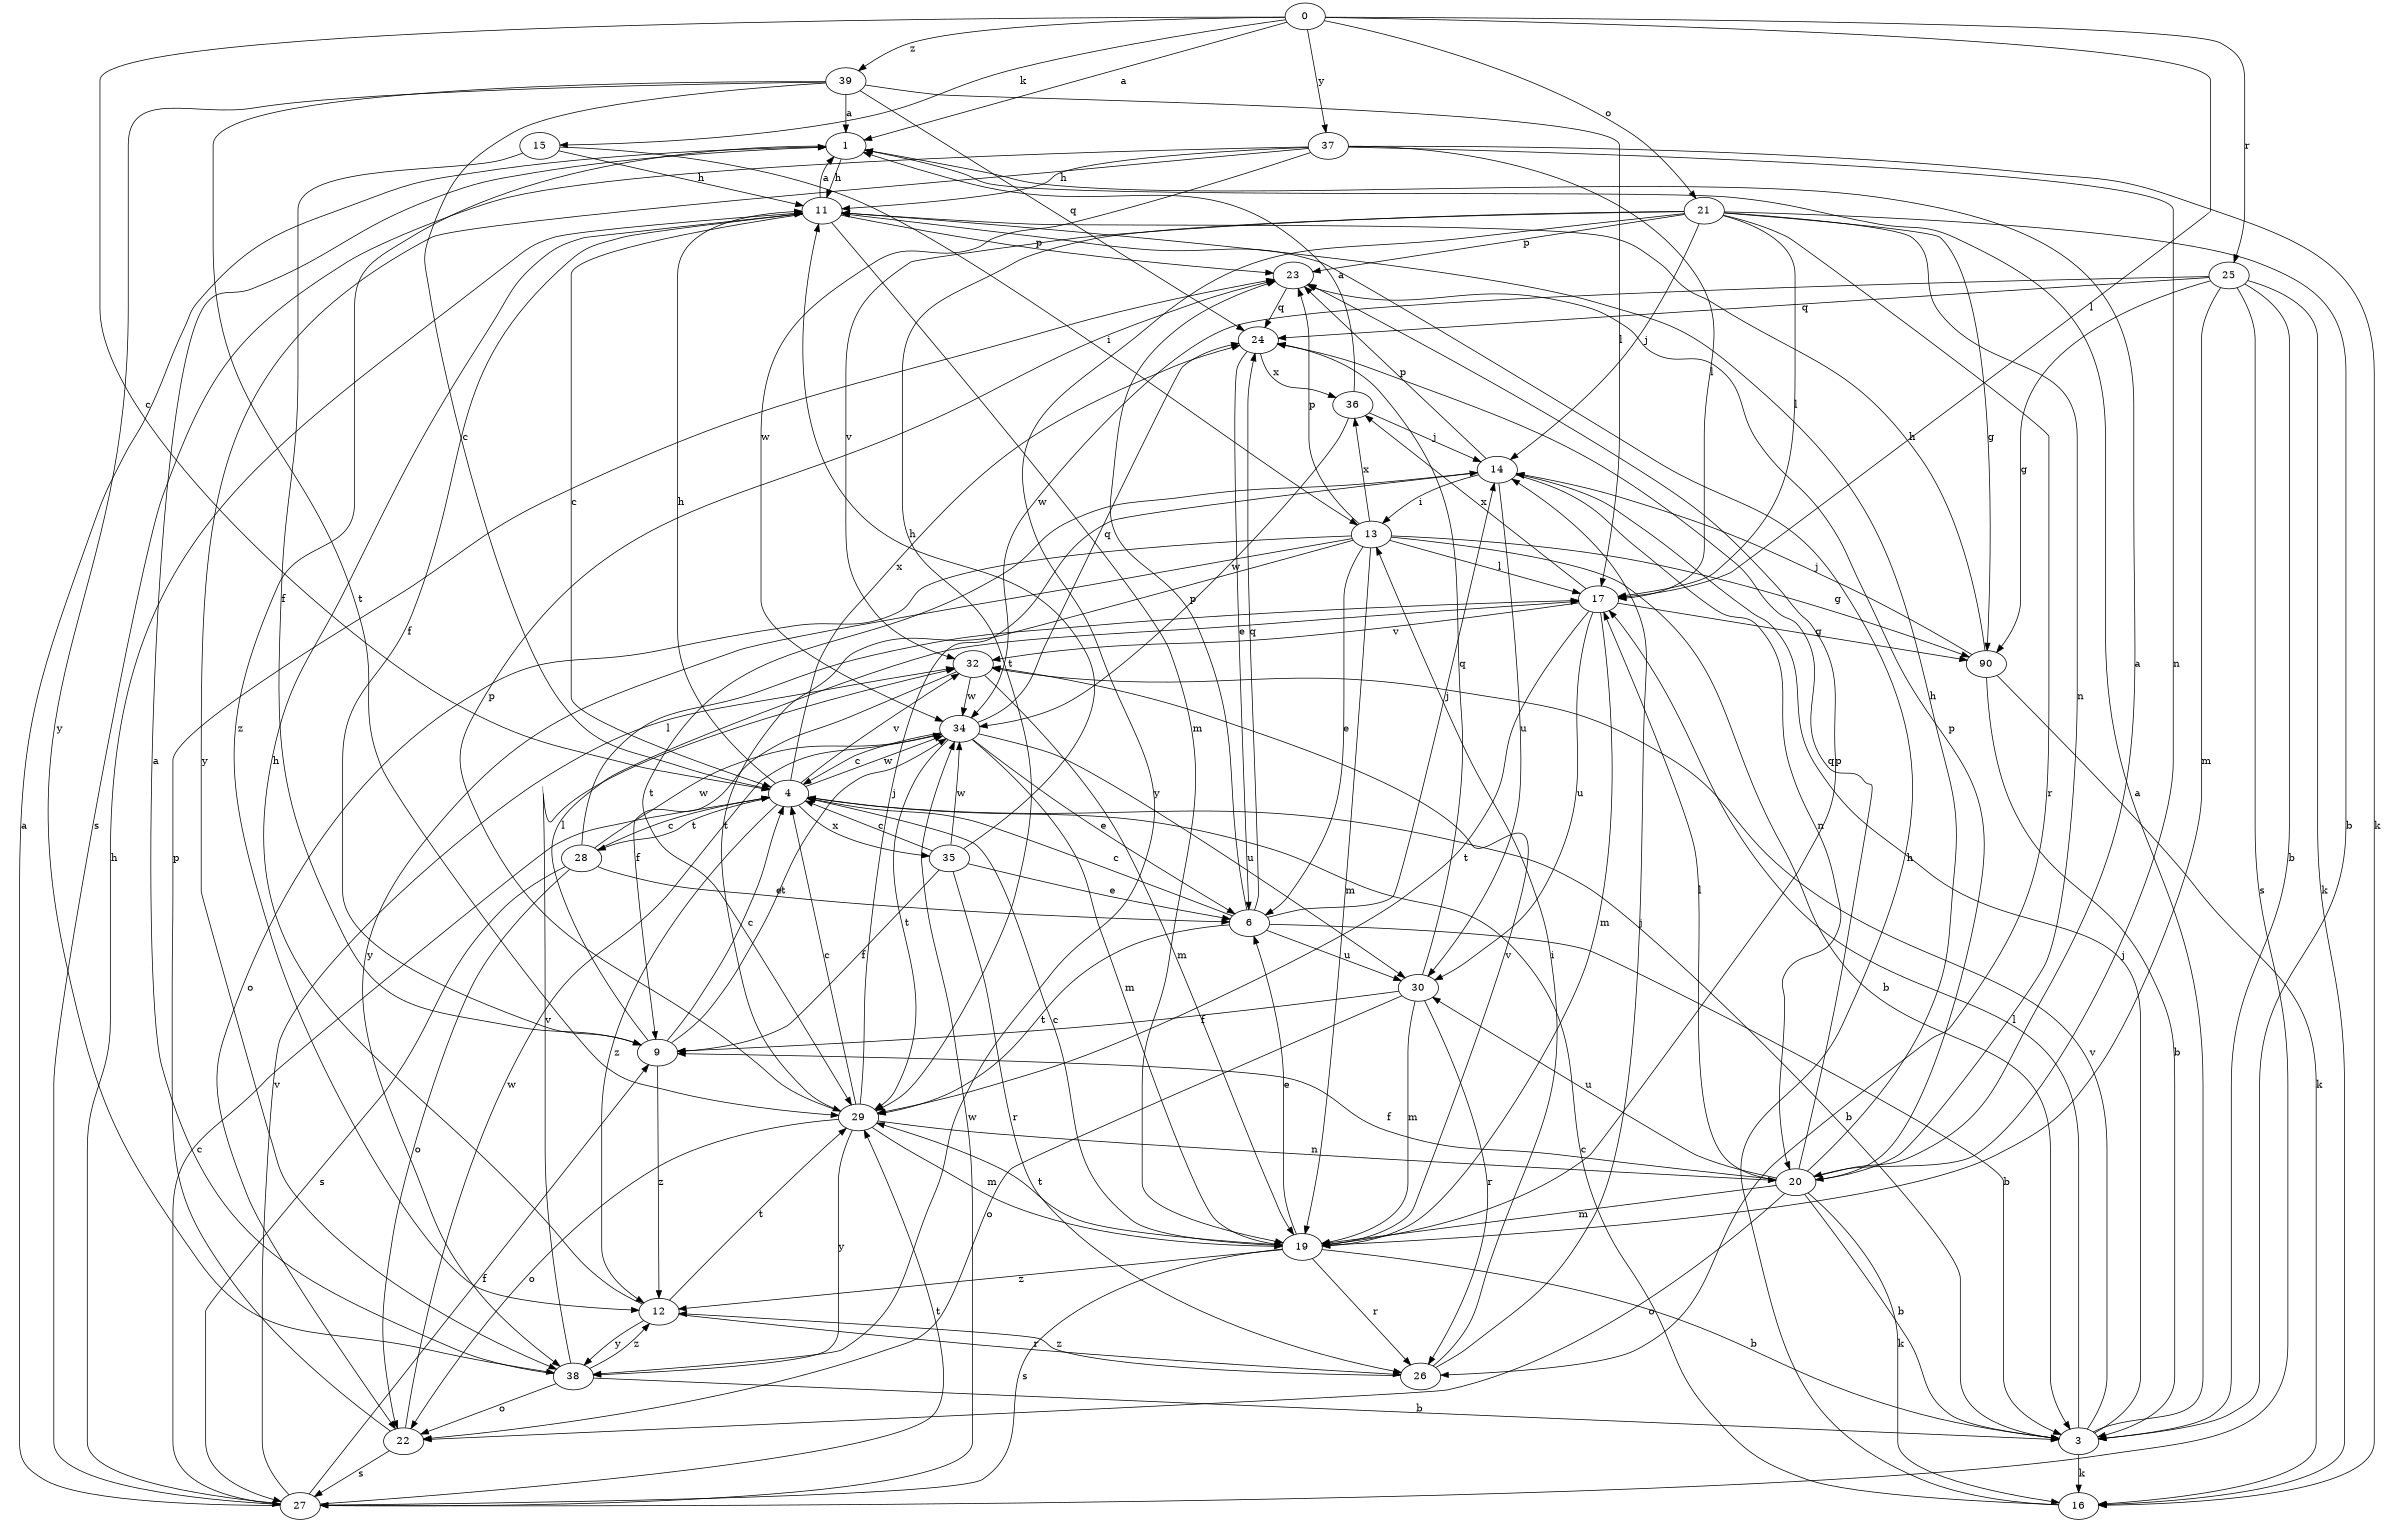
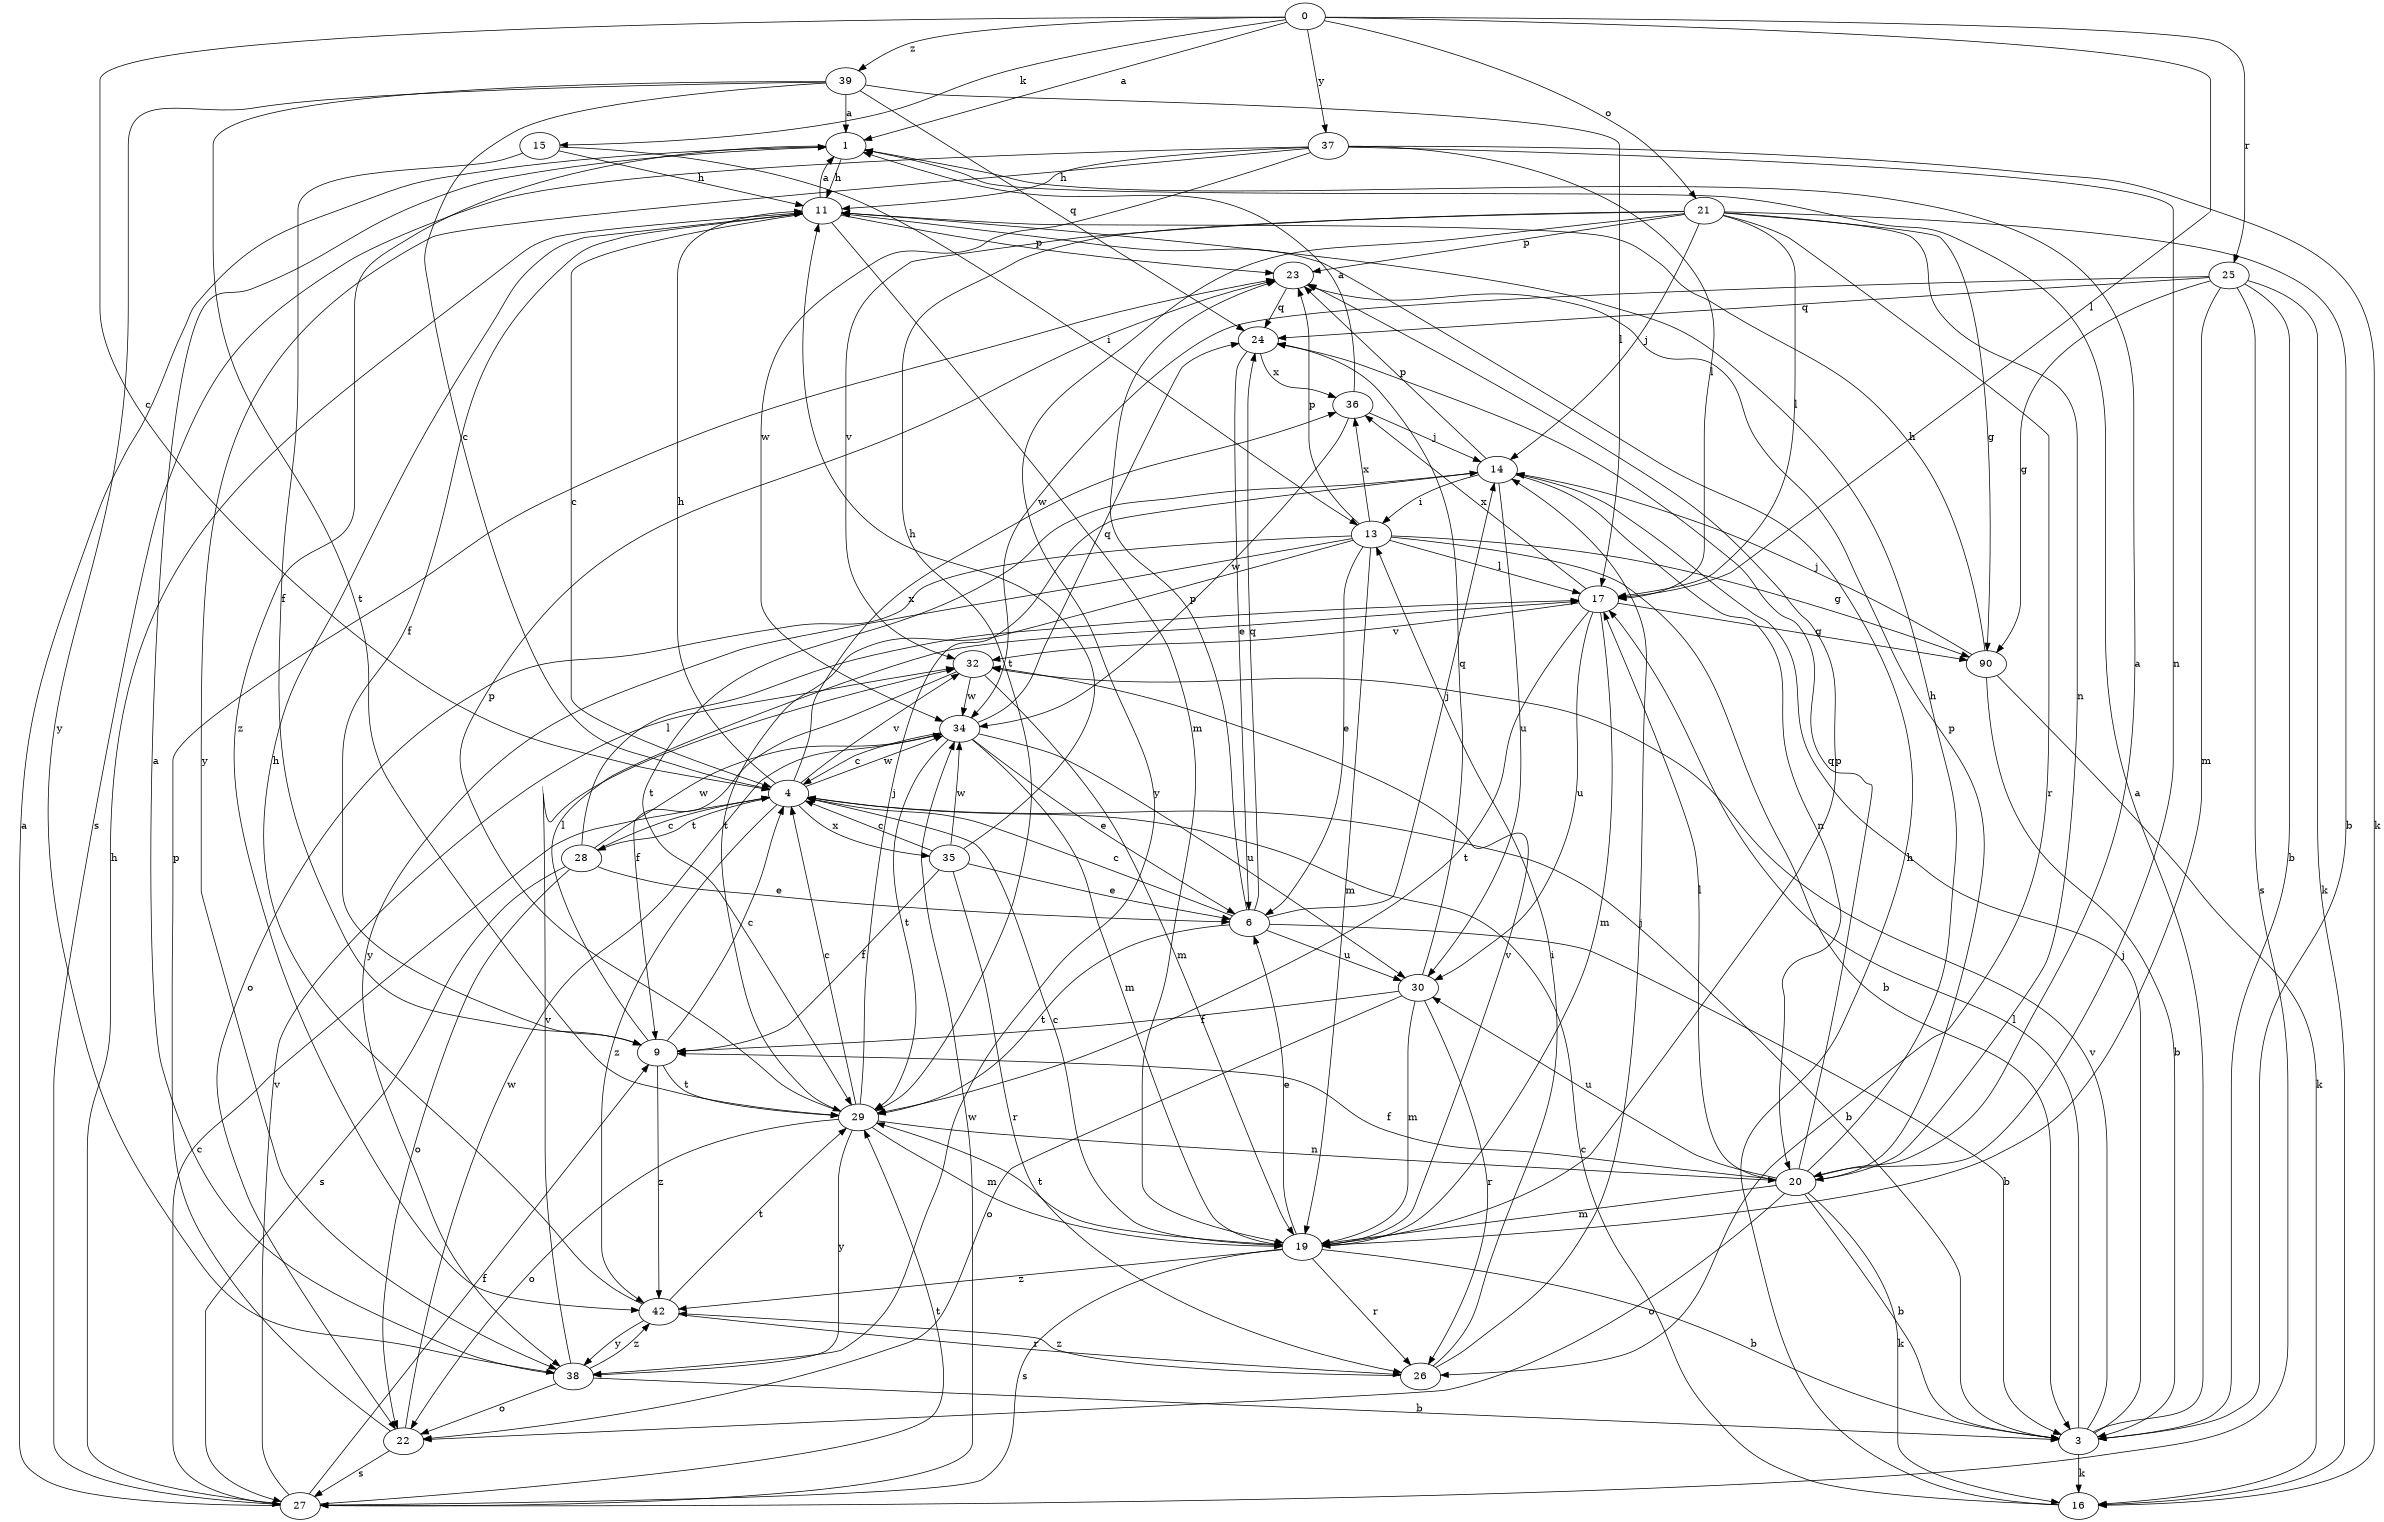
edge "4" -> "24": now "4" -> "36"
edge "9" -> "34": now "9" -> "29"
node "12": label "12" -> "42"
